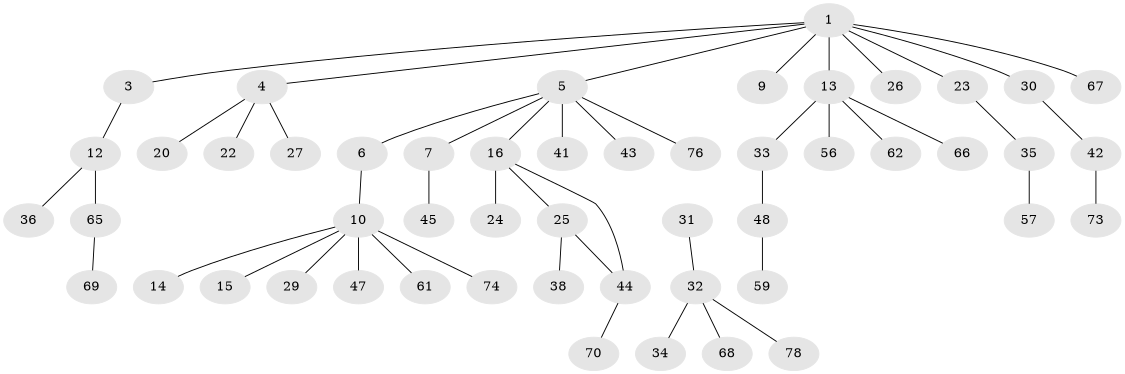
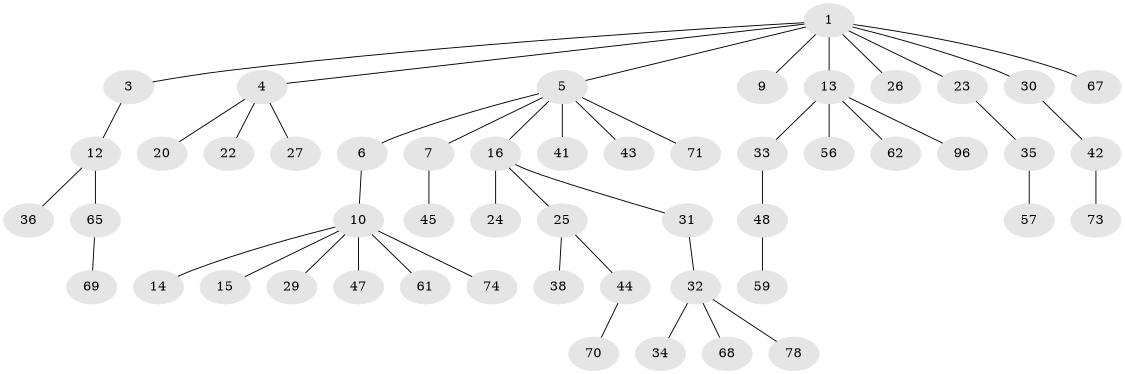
node "76": label "76" -> "71"
node "66": label "66" -> "96"
edge "16" -- "44": now "16" -- "31"
